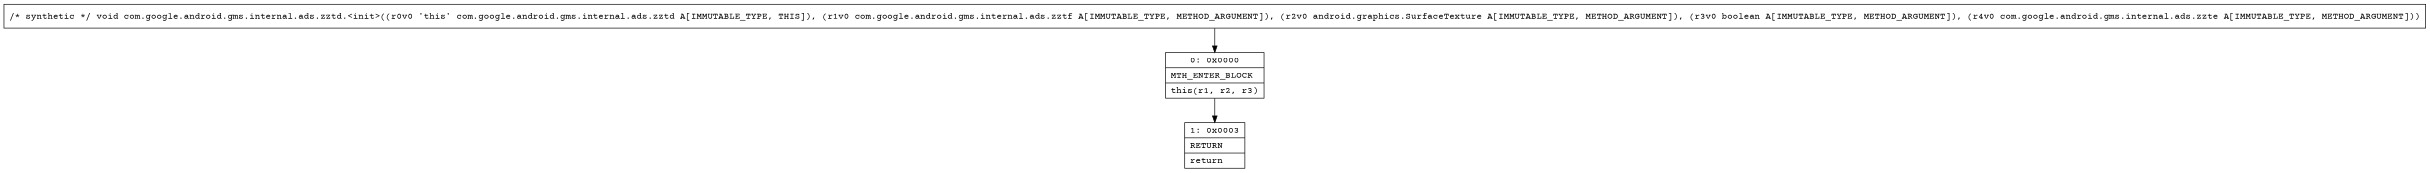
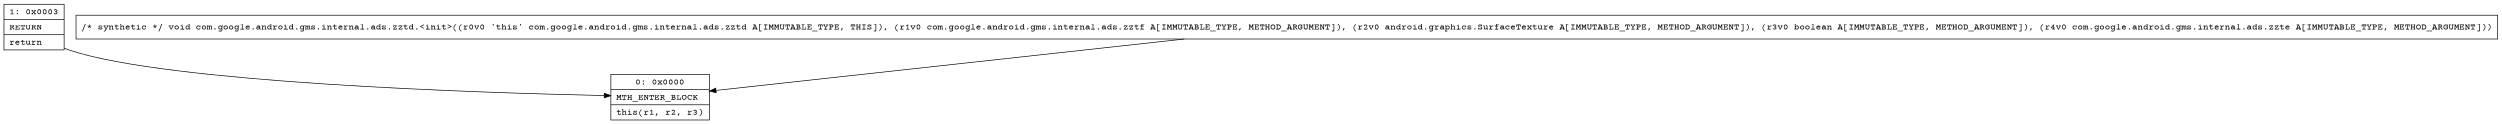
edge "0: 0x0000" -> "1: 0x0003": reversed
